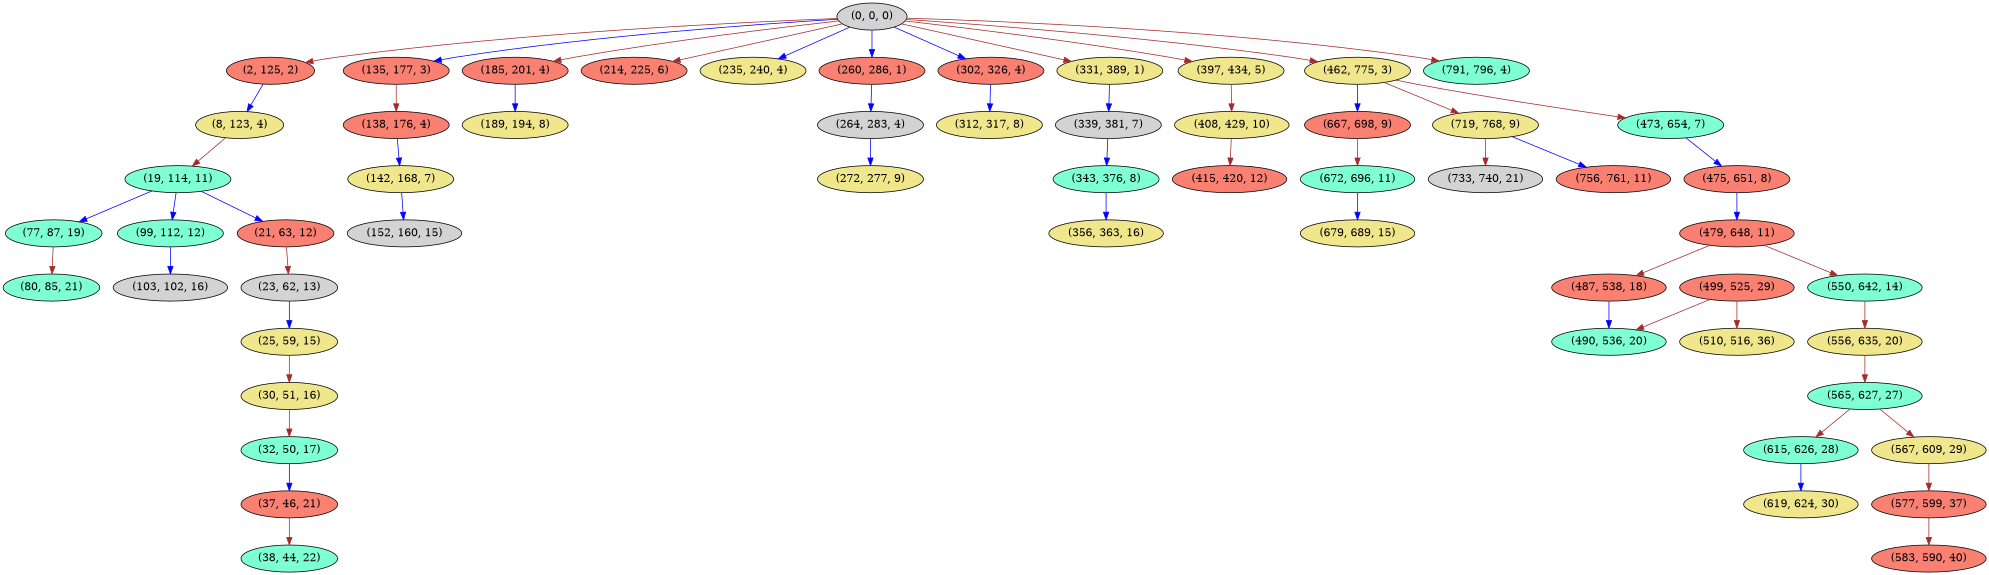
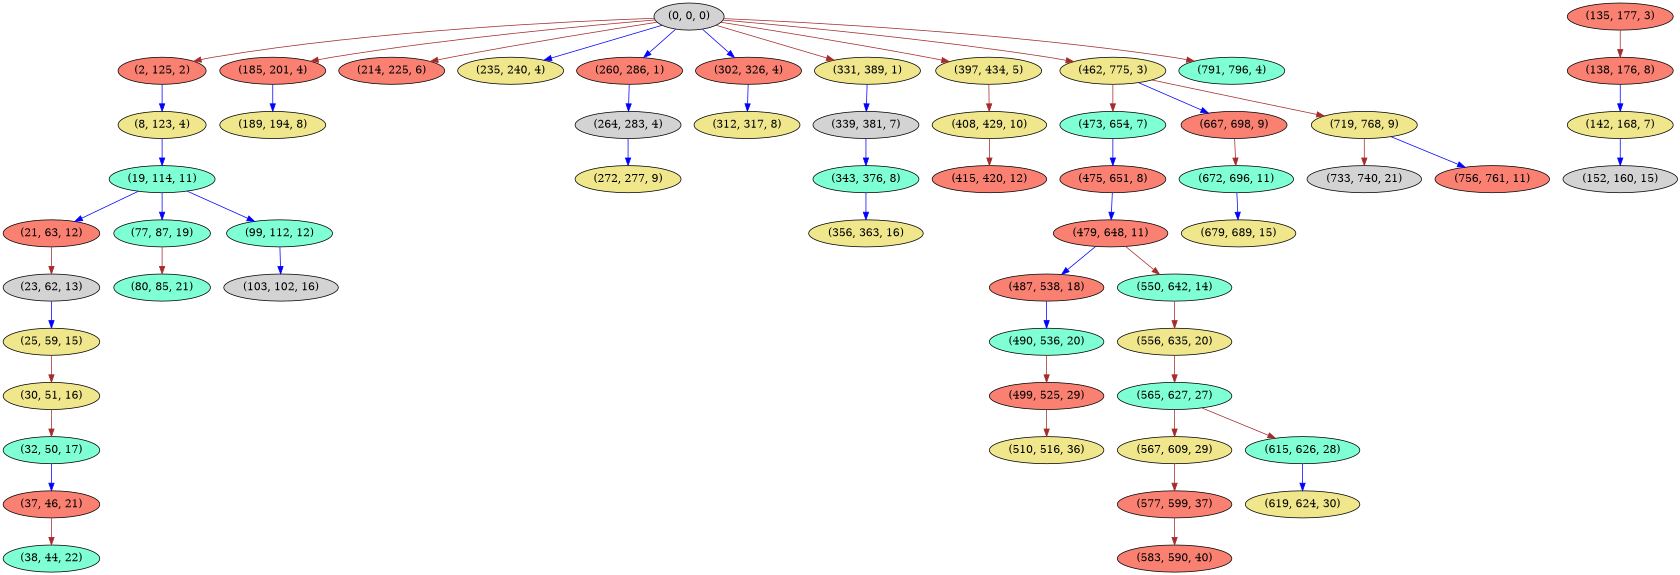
edge "(0, 0, 0)" -> "(135, 177, 3)": removed
node "(138, 176, 4)": label "(138, 176, 4)" -> "(138, 176, 8)"
edge "(8, 123, 4)" -> "(19, 114, 11)": color brown -> blue
edge "(479, 648, 11)" -> "(487, 538, 18)": color brown -> blue
edge "(499, 525, 29)" -> "(490, 536, 20)": reversed
